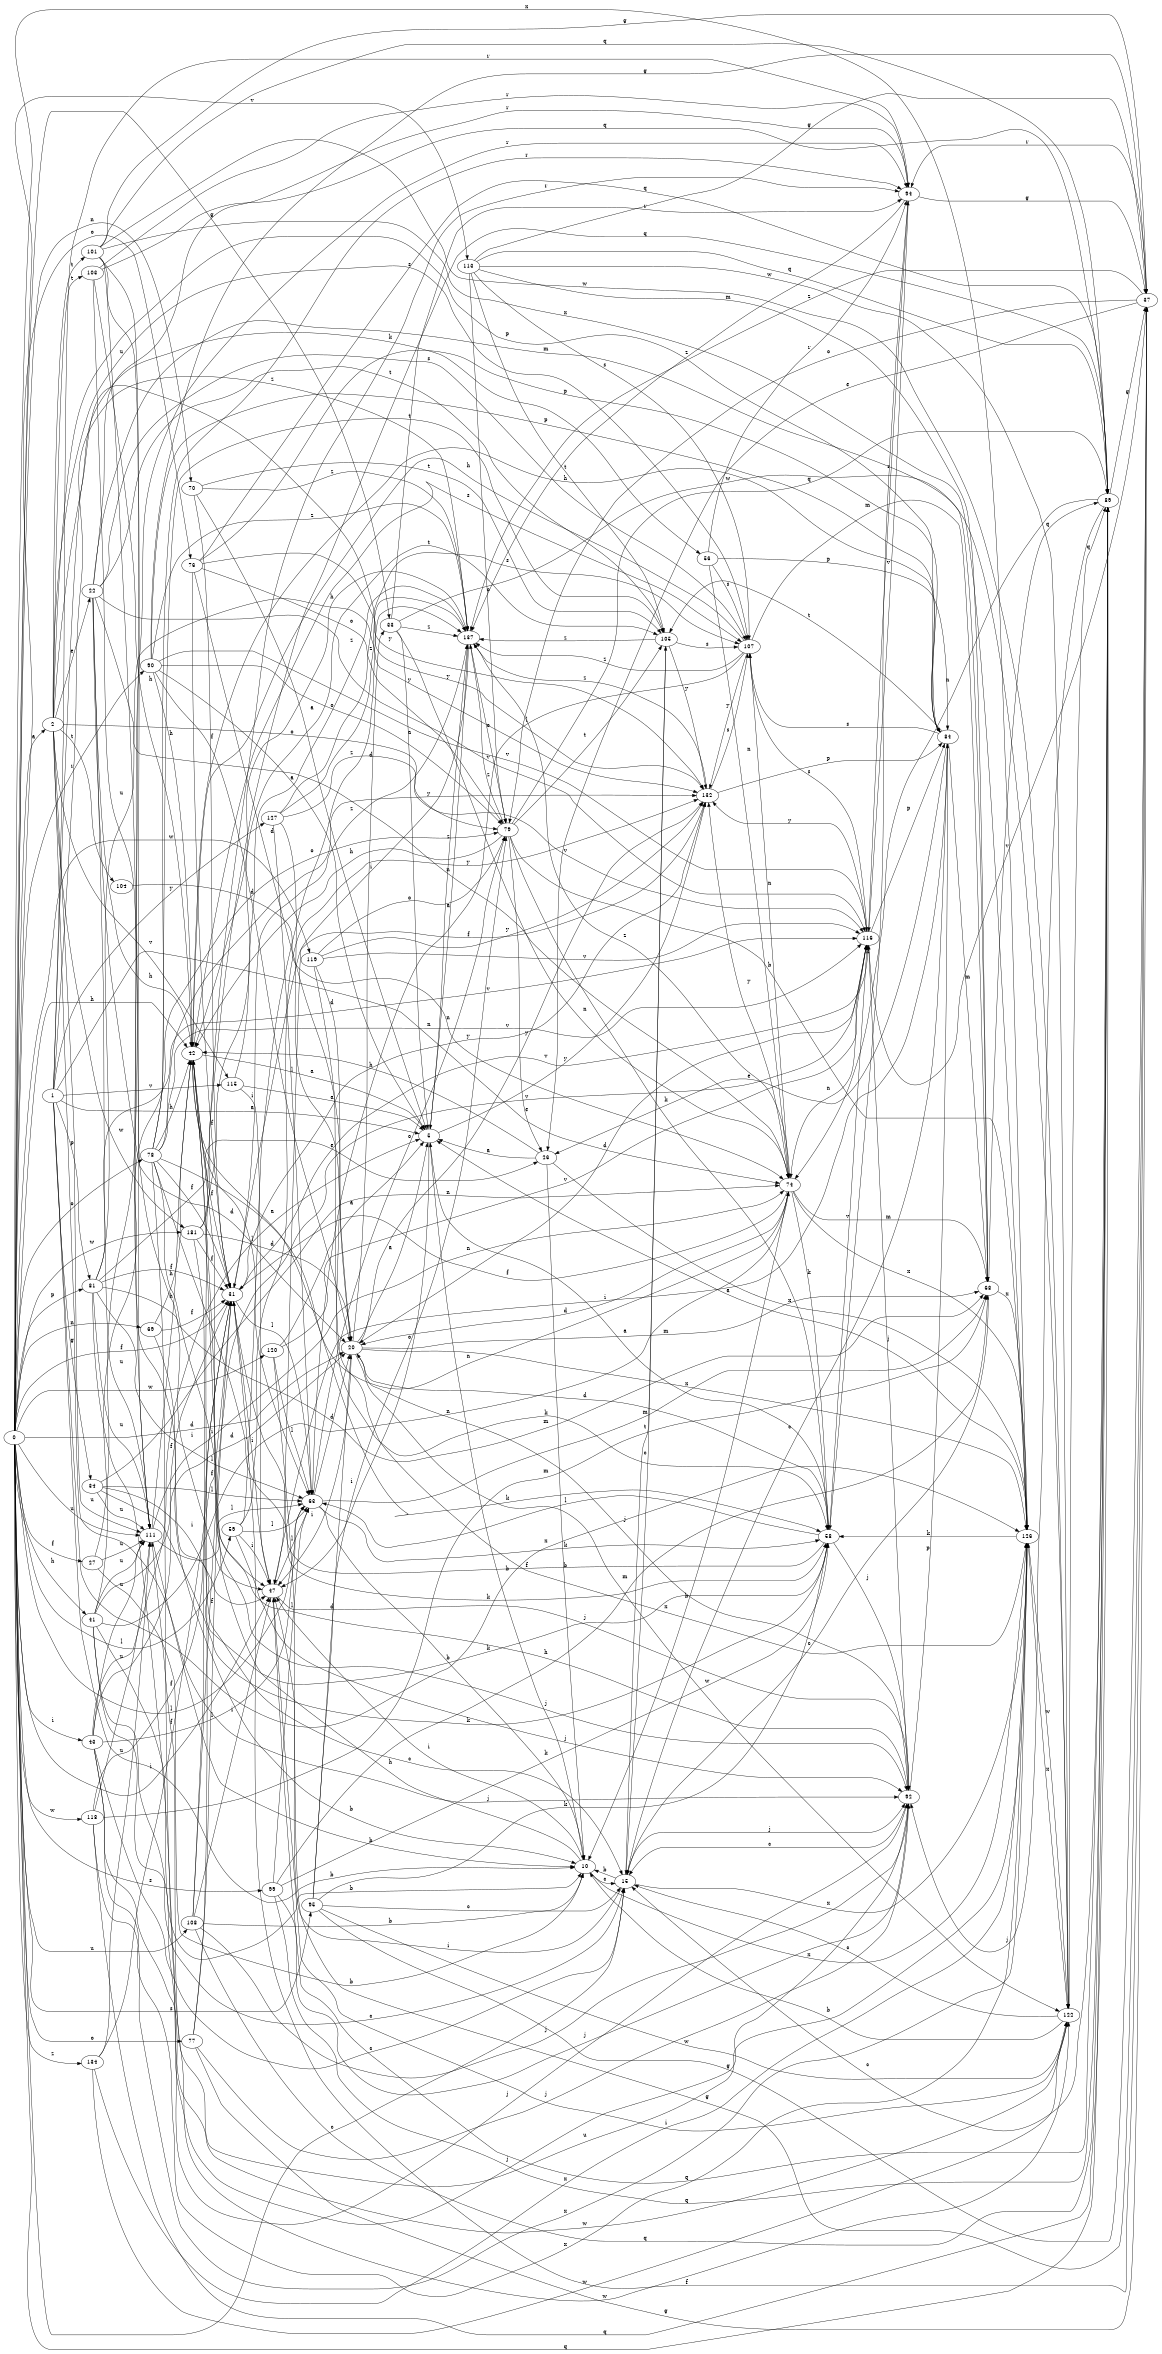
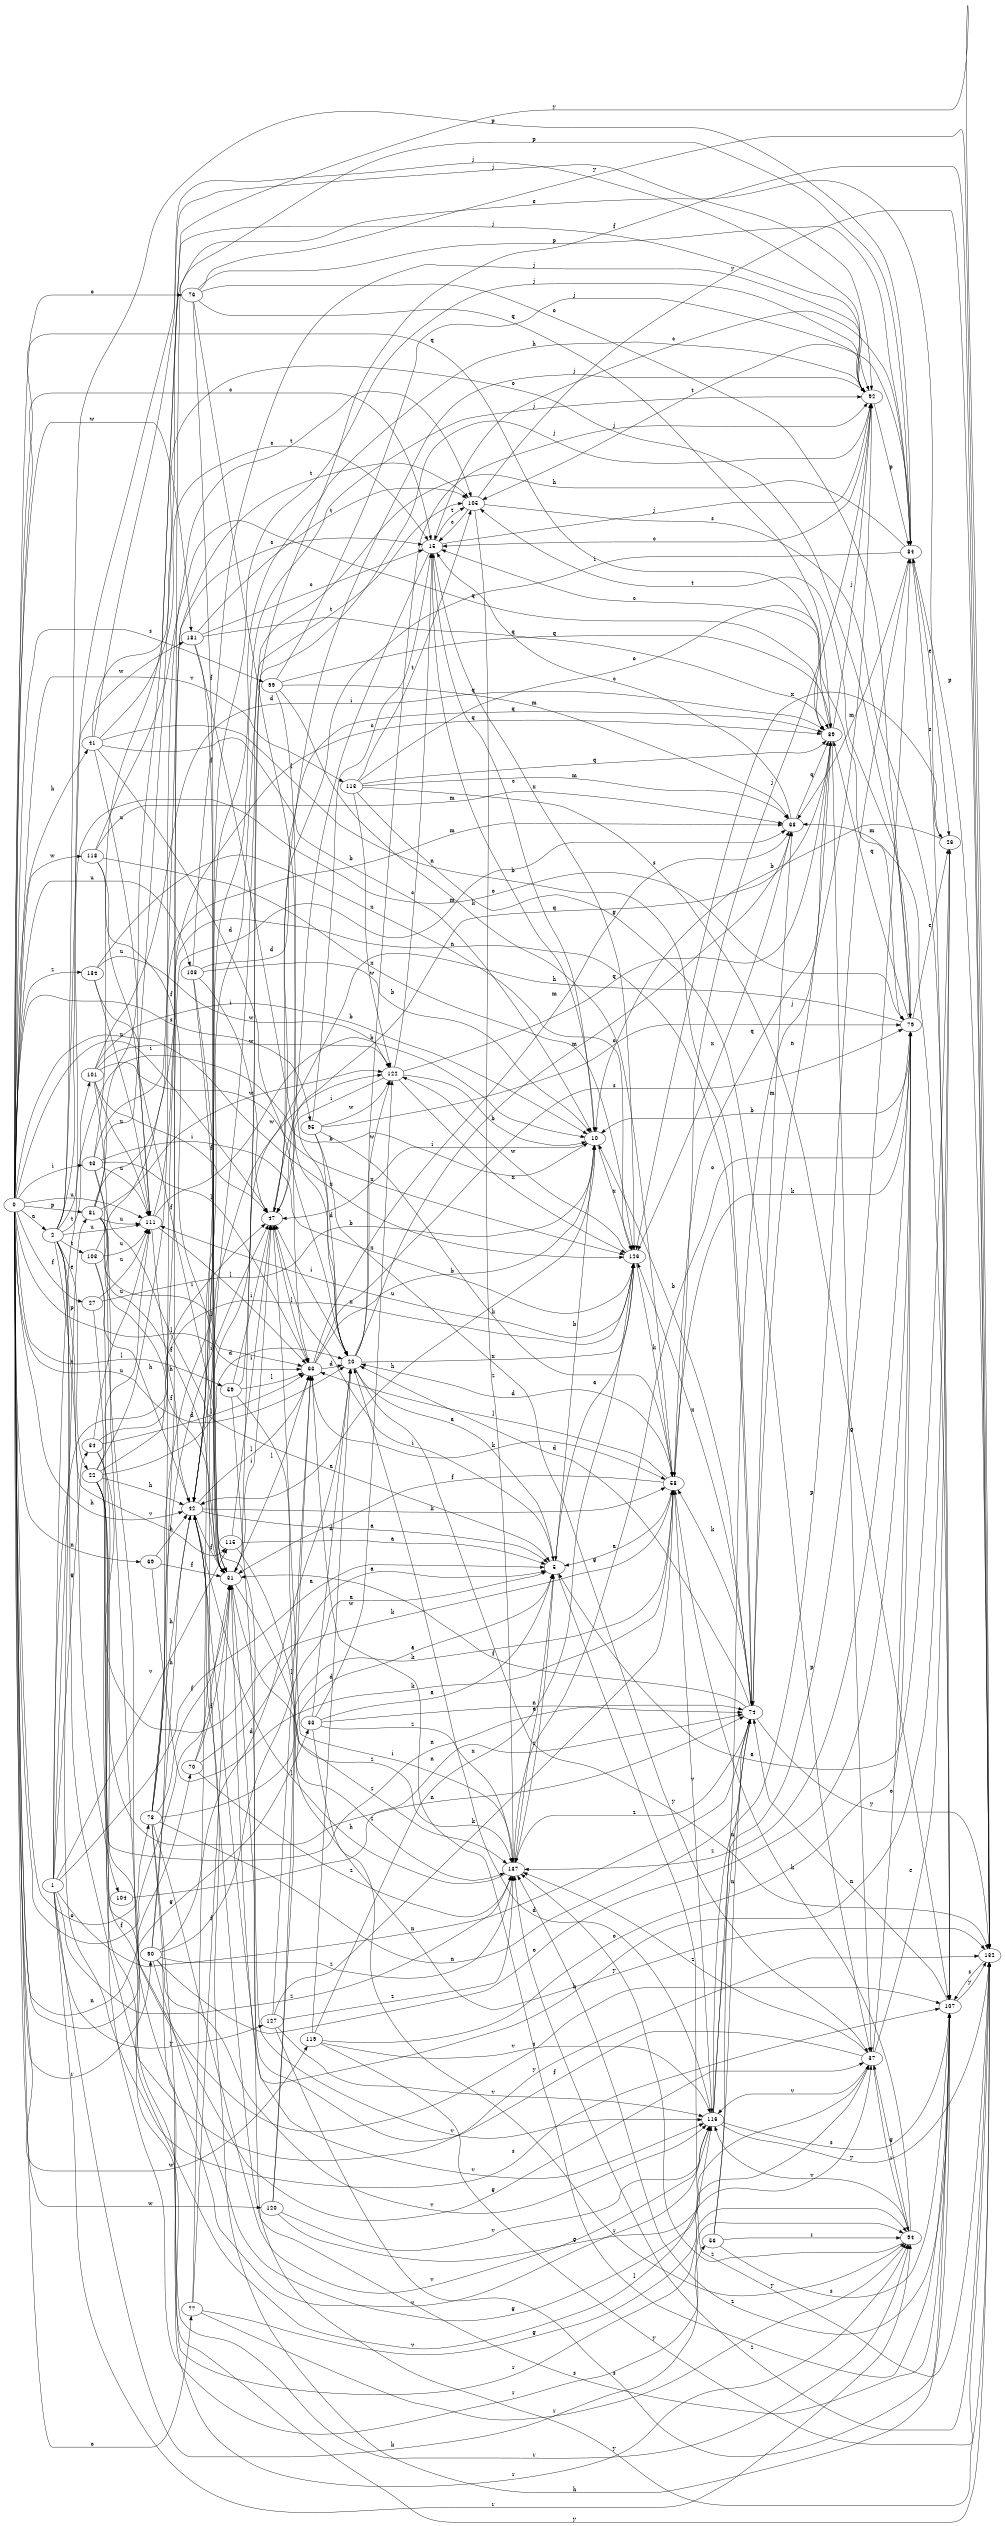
edge "116" -> "94": removed, label "r"
edge "20" -> "33": reversed
edge "58" -> "89": added, label "q"
edge "79" -> "126": now "79" -> "10"
edge "63" -> "79": label "o" -> "s"
